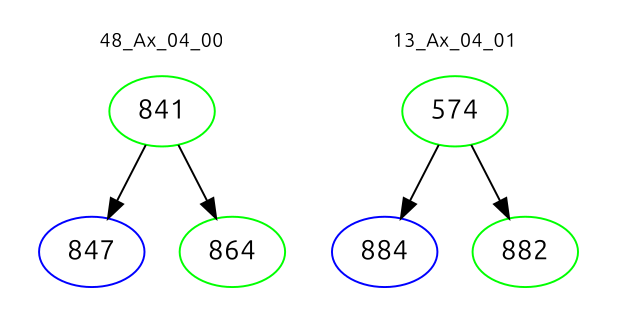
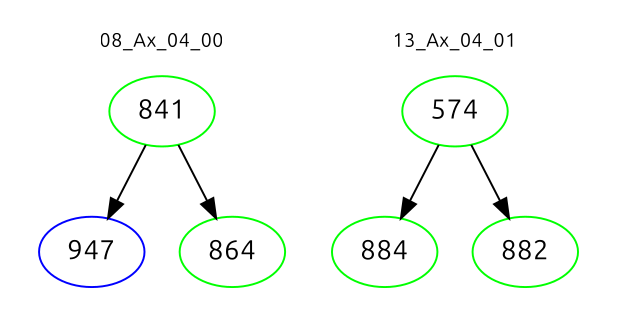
cluster "48_Ax_04_00": label "48_Ax_04_00" -> "08_Ax_04_00"
node "847": label "847" -> "947"
node "884": color blue -> green
